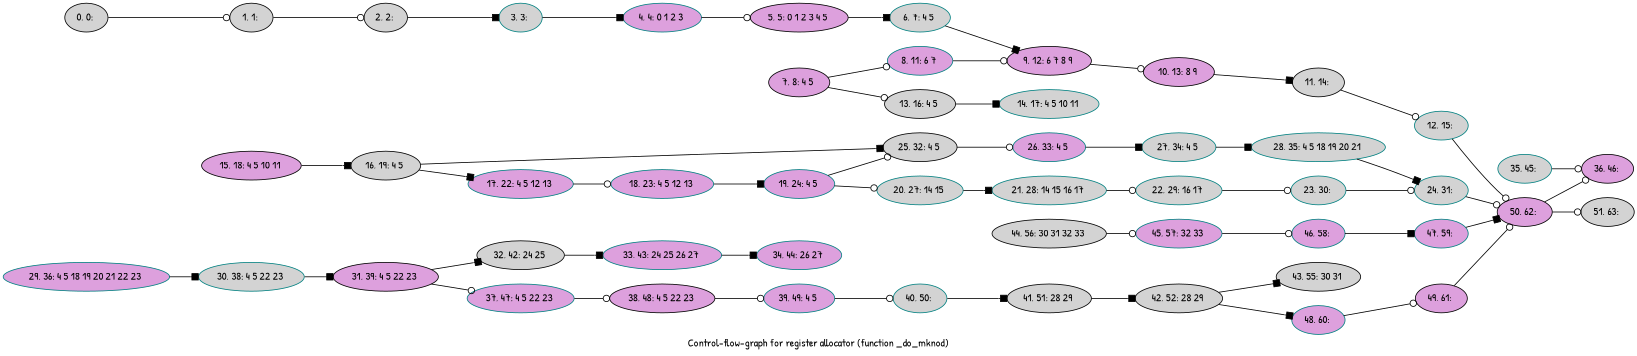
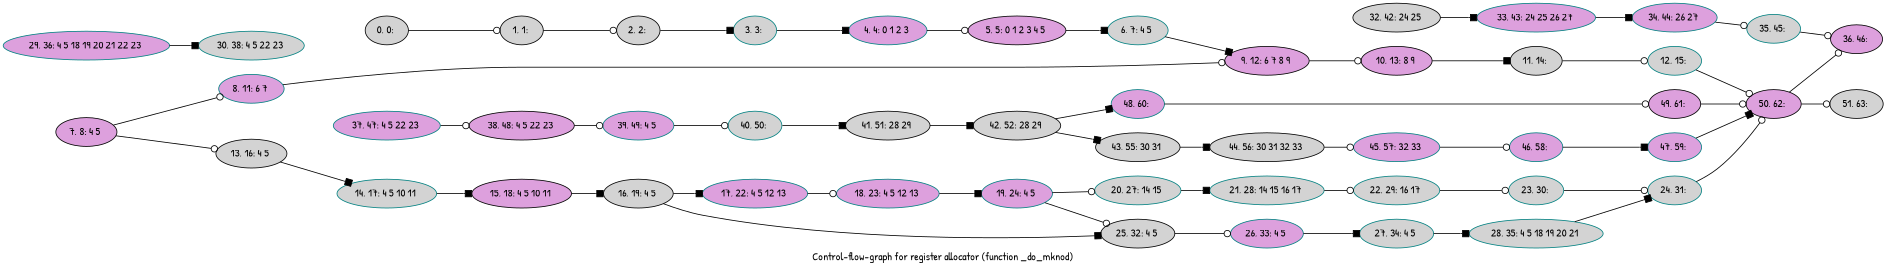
edge "34, 44: 26 27" -> "35, 45:": added
edge "43, 55: 30 31" -> "44, 56: 30 31 32 33": added
edge "14, 17: 4 5 10 11" -> "15, 18: 4 5 10 11": added
node "31, 39: 4 5 22 23": removed
